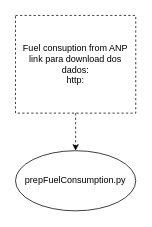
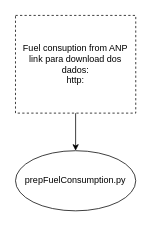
edge "Fuel consuption from ANP link para download dos dados: http:" -> "prepFuelConsumption.py": style dashed -> solid
